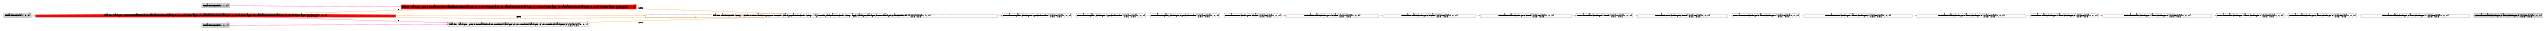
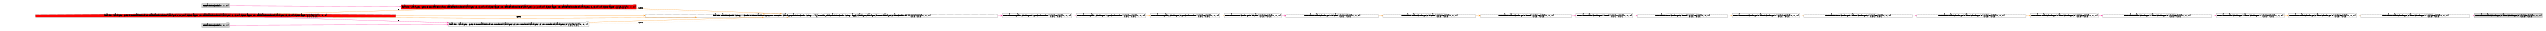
node "testPartitionChunks['1', '0', '0']": removed
